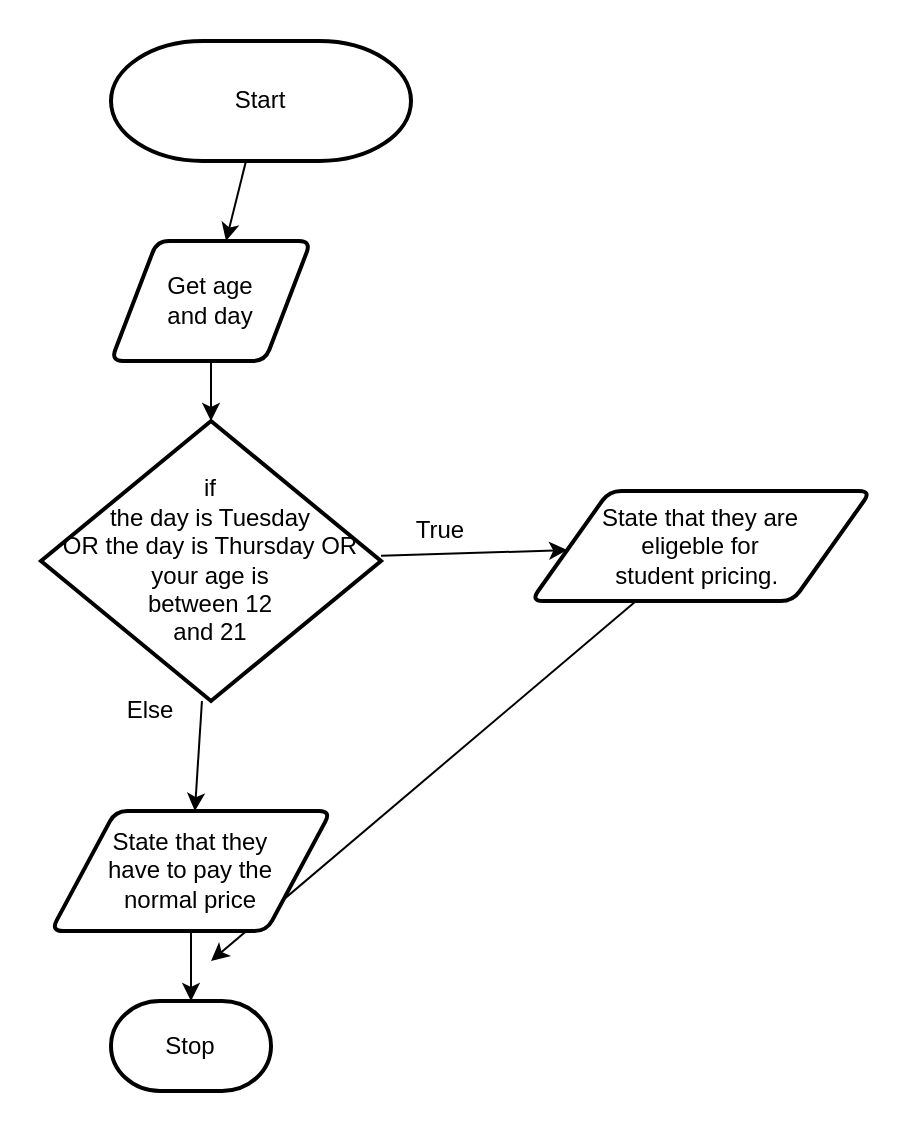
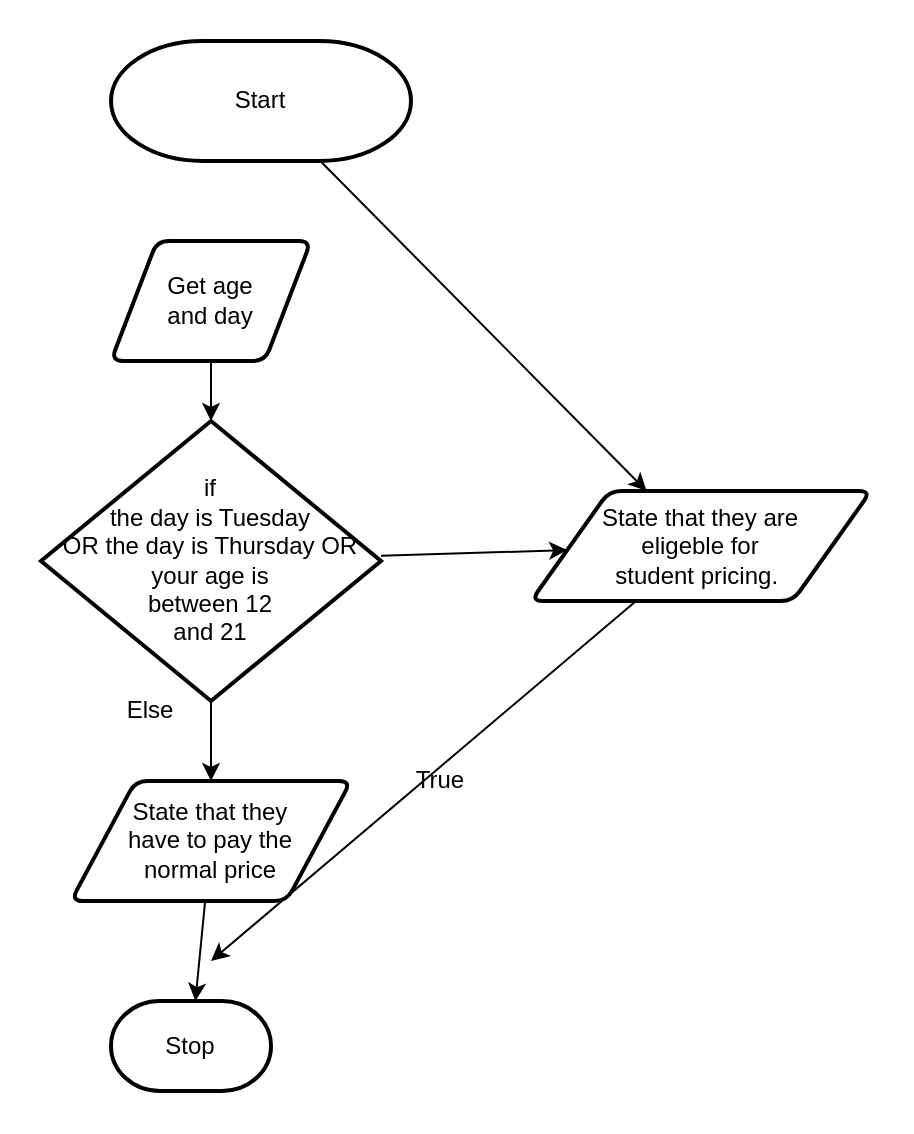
edge "Start" -> "Get age and day": now "Start" -> "State that they are eligeble for student pricing."
node "True": moved (441, 531) -> (441, 781)
node "State that they have to pay the normal price": moved (191, 871) -> (211, 841)
